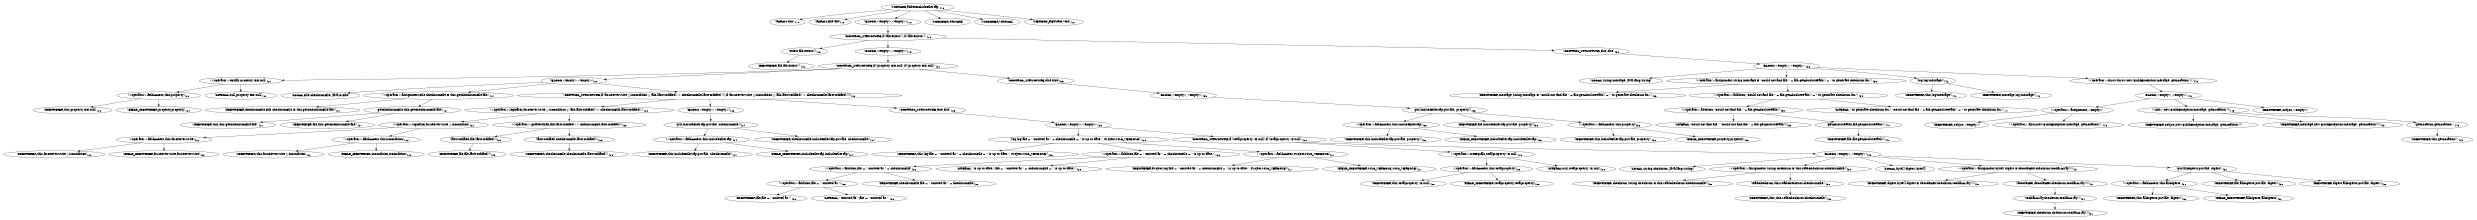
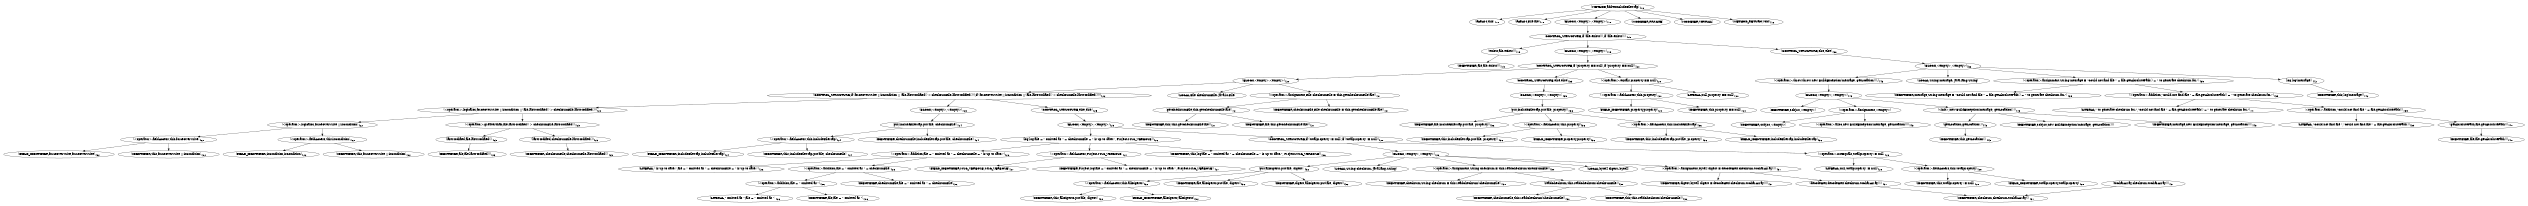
node "(IDENTIFIER,message,log(message))": removed
edge "(decodeHex,decodeHex(checksum.toCharArray()))" -> "(toCharArray,checksum.toCharArray())": now "(decodeHex,decodeHex(checksum.toCharArray()))" -> "(IDENTIFIER,checksum,checksum.toCharArray())"
node "(IDENTIFIER,checksumFile,this.readChecksum(checksumFile))": added
